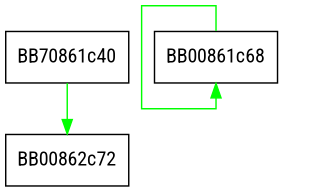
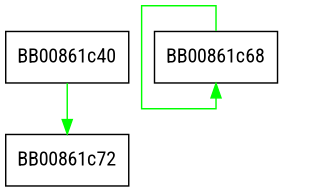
node "BB70861c40": label "BB70861c40" -> "BB00861c40"
node "BB00862c72": label "BB00862c72" -> "BB00861c72"
